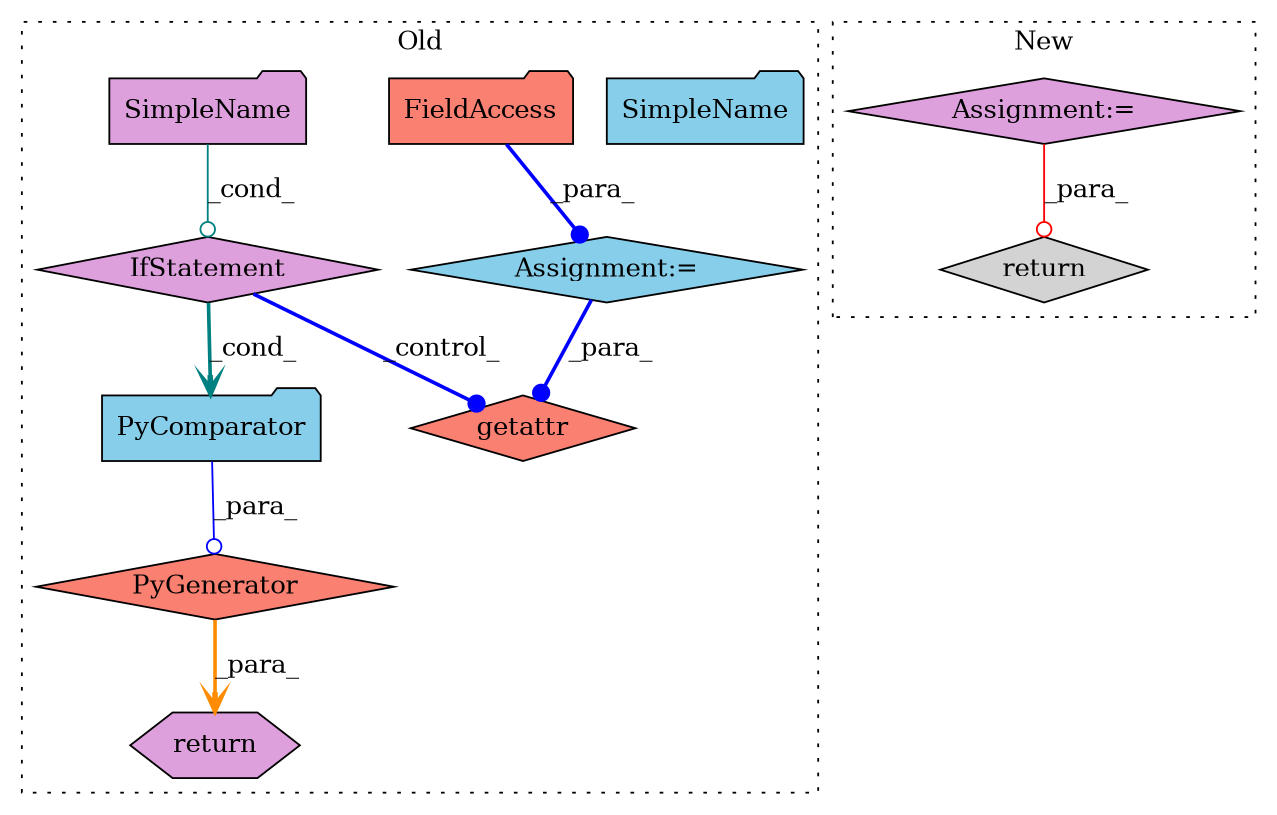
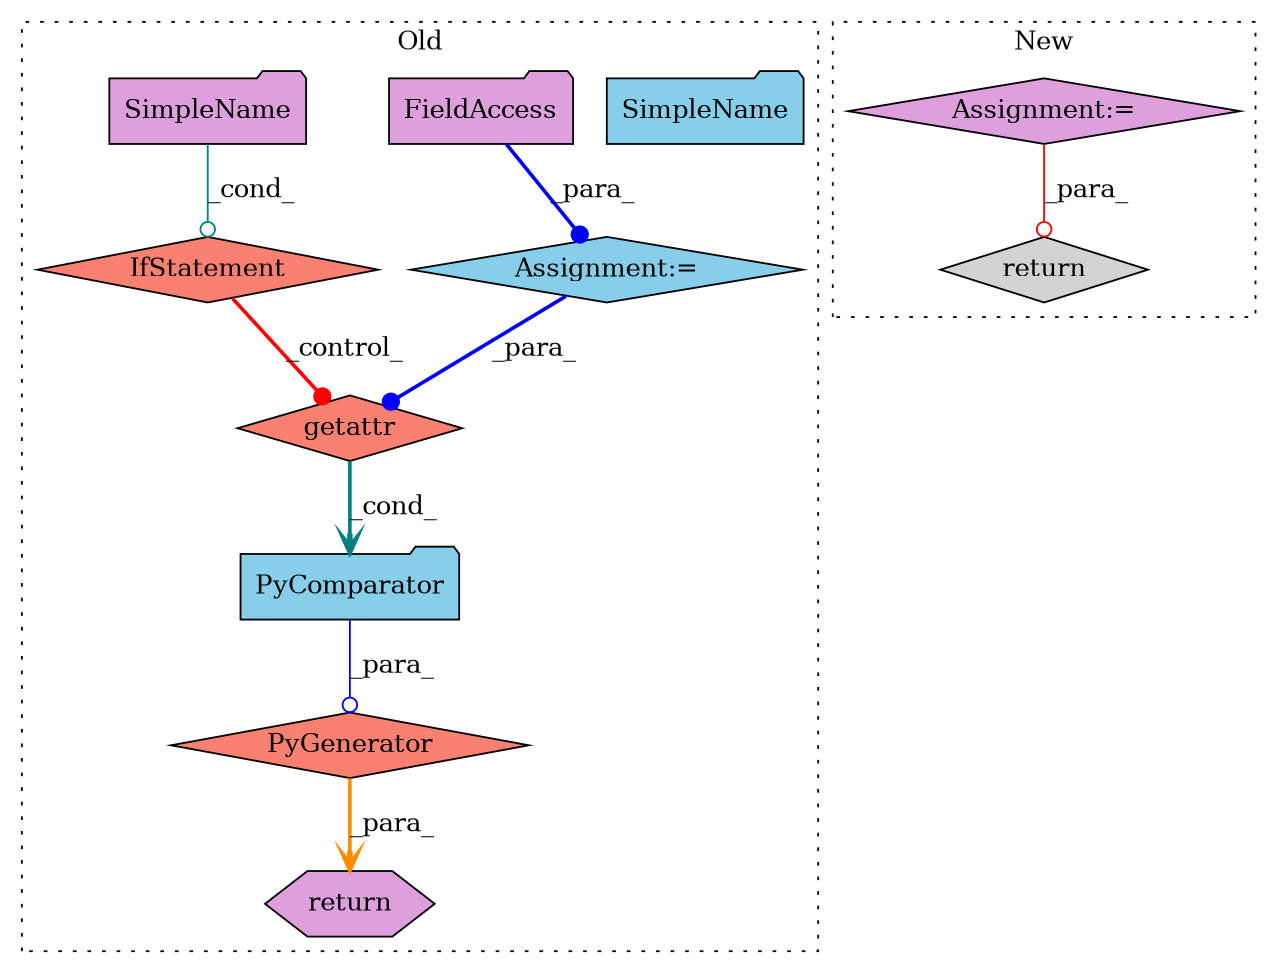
node "FieldAccess": fillcolor salmon -> plum
node "IfStatement": fillcolor plum -> salmon
edge "IfStatement" -> "PyComparator": now "getattr" -> "PyComparator"
edge "IfStatement" -> "getattr": color blue -> red
